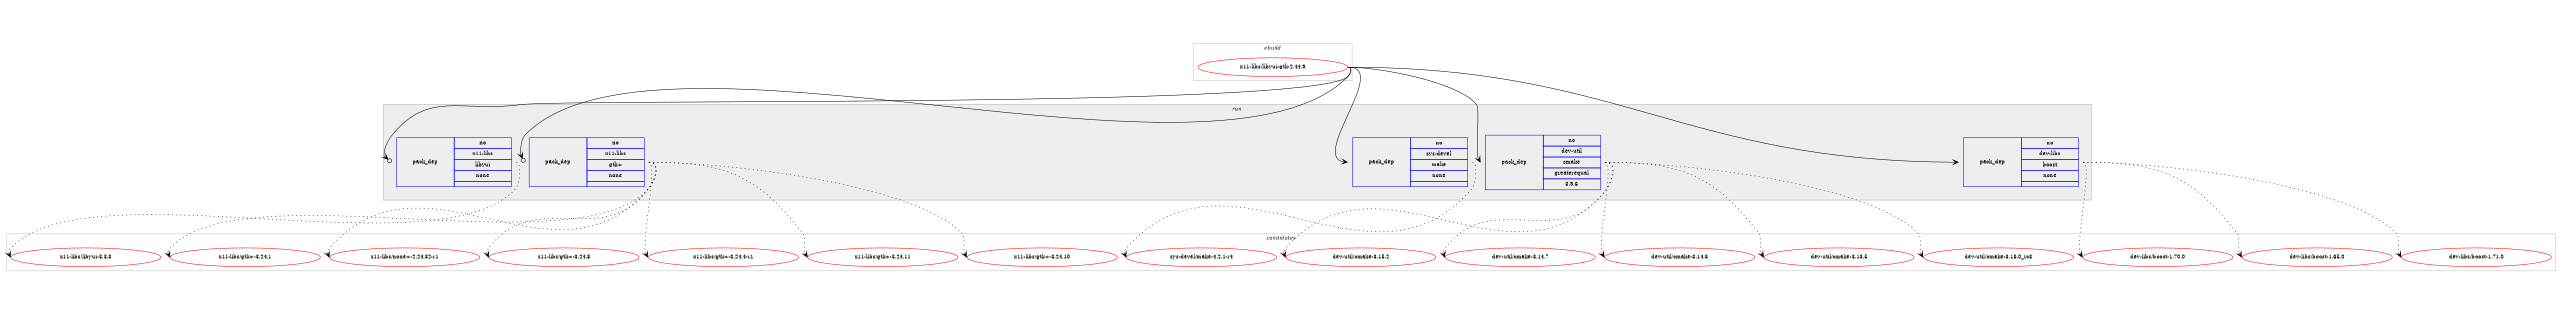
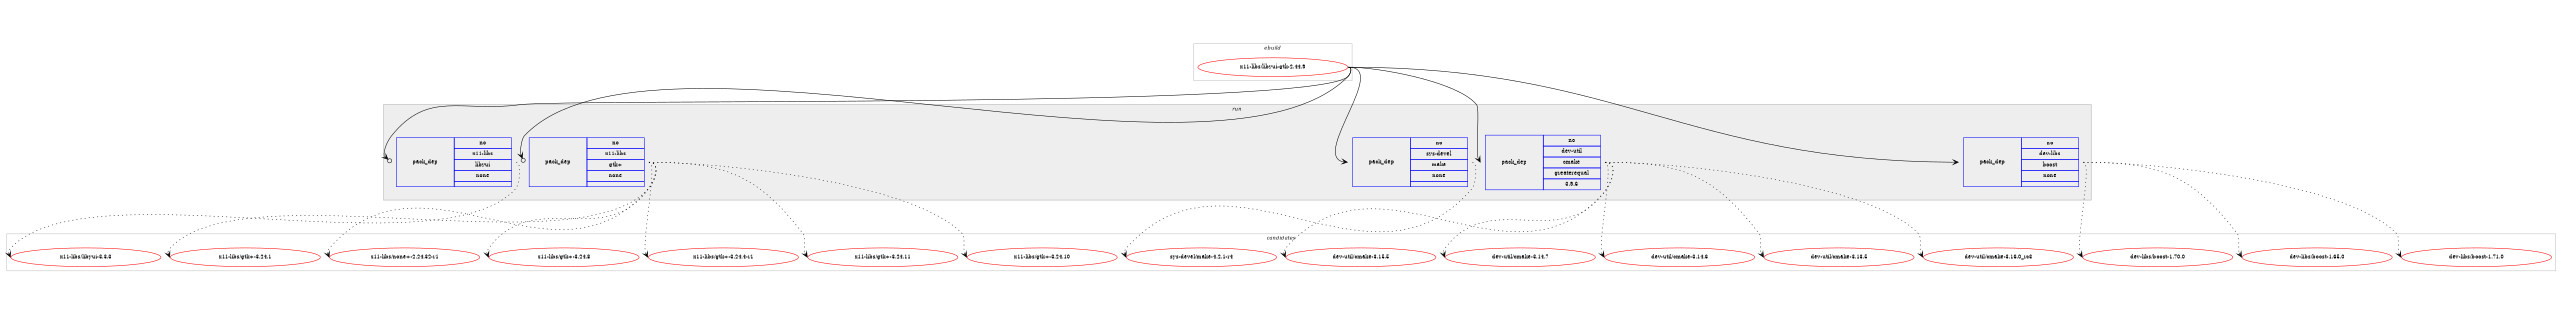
node "dev-util/cmake-3.15.2": label "dev-util/cmake-3.15.2" -> "dev-util/cmake-3.15.5"
